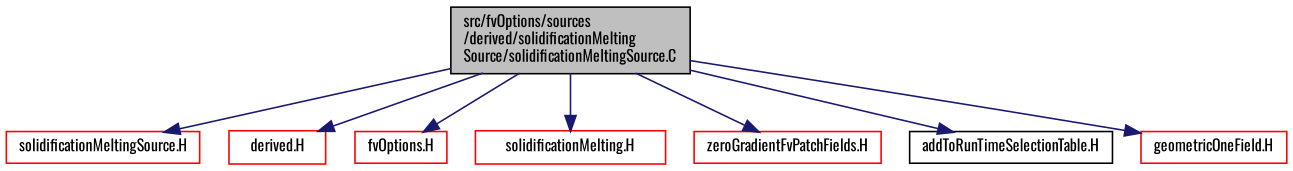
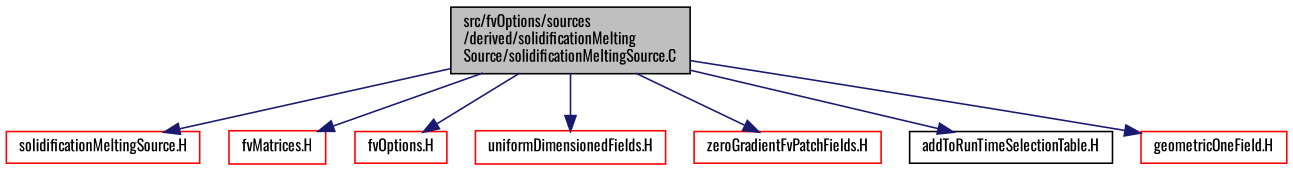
node "derived.H": label "derived.H" -> "fvMatrices.H"
node "solidificationMelting.H": label "solidificationMelting.H" -> "uniformDimensionedFields.H"
